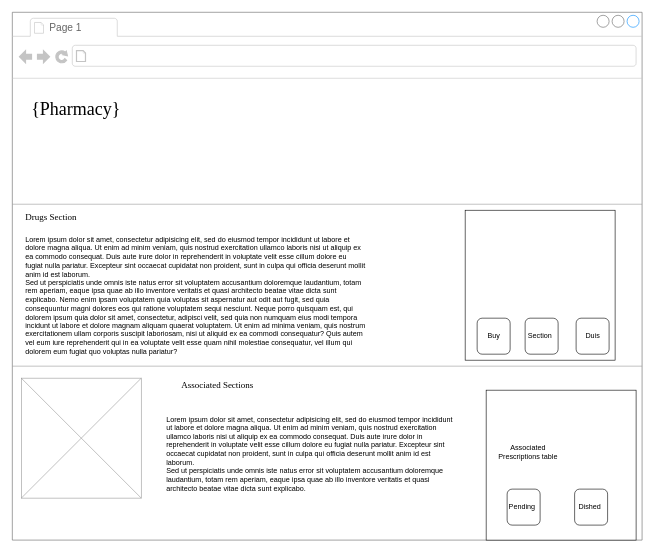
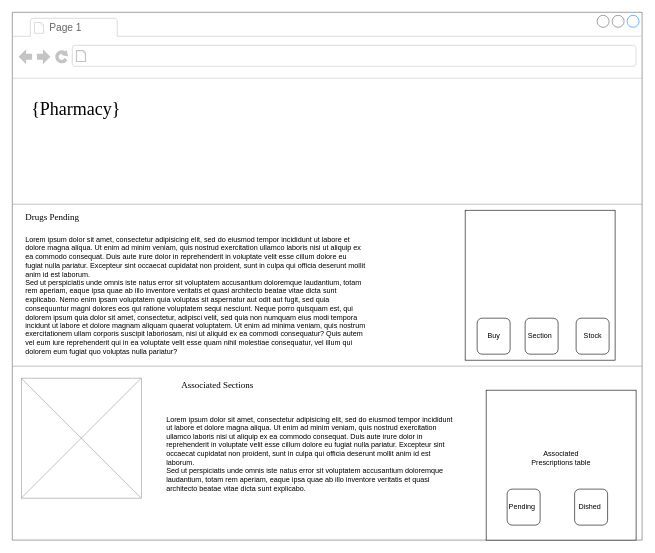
node "Drugs Section": label "Drugs Section" -> "Drugs Pending"
node "Duis": label "Duis" -> "Stock"
node "Associated Prescriptions table": moved (528, 452) -> (561, 458)
